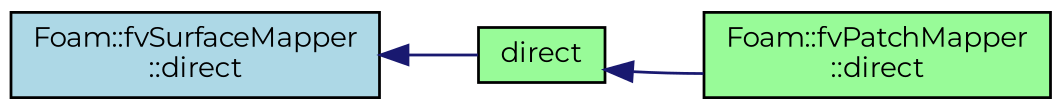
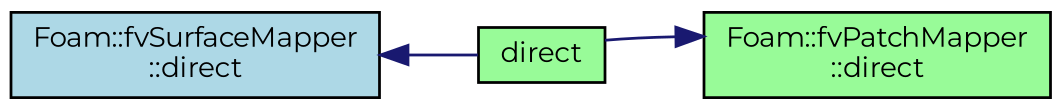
edge "Foam::fvPatchMapper ::direct" -> "direct": reversed
